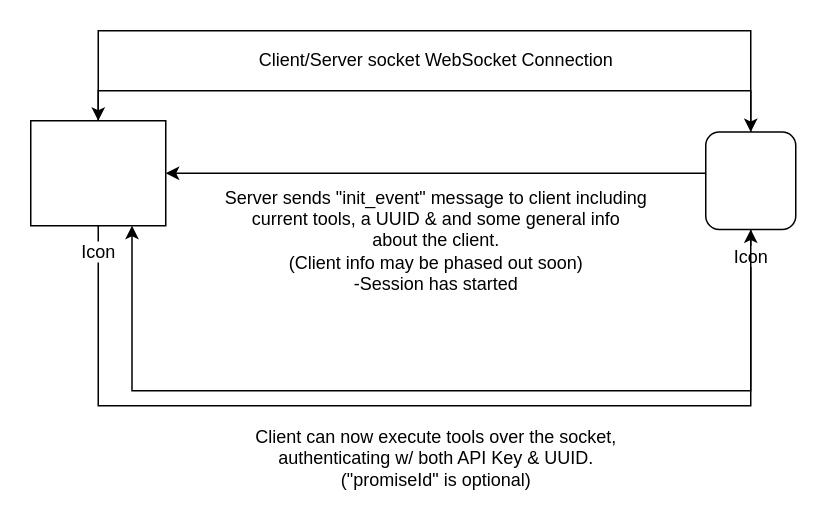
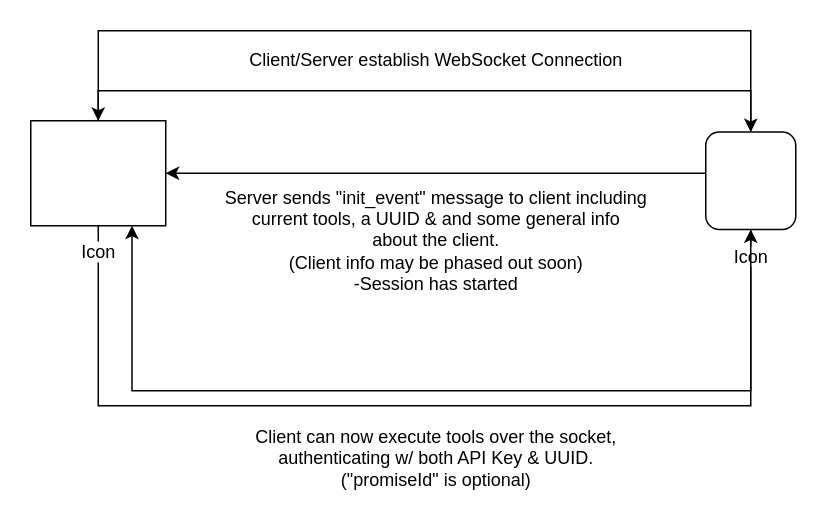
node "Client/Server socket WebSocket Connection": label "Client/Server socket WebSocket Connection" -> "Client/Server establish WebSocket Connection"
